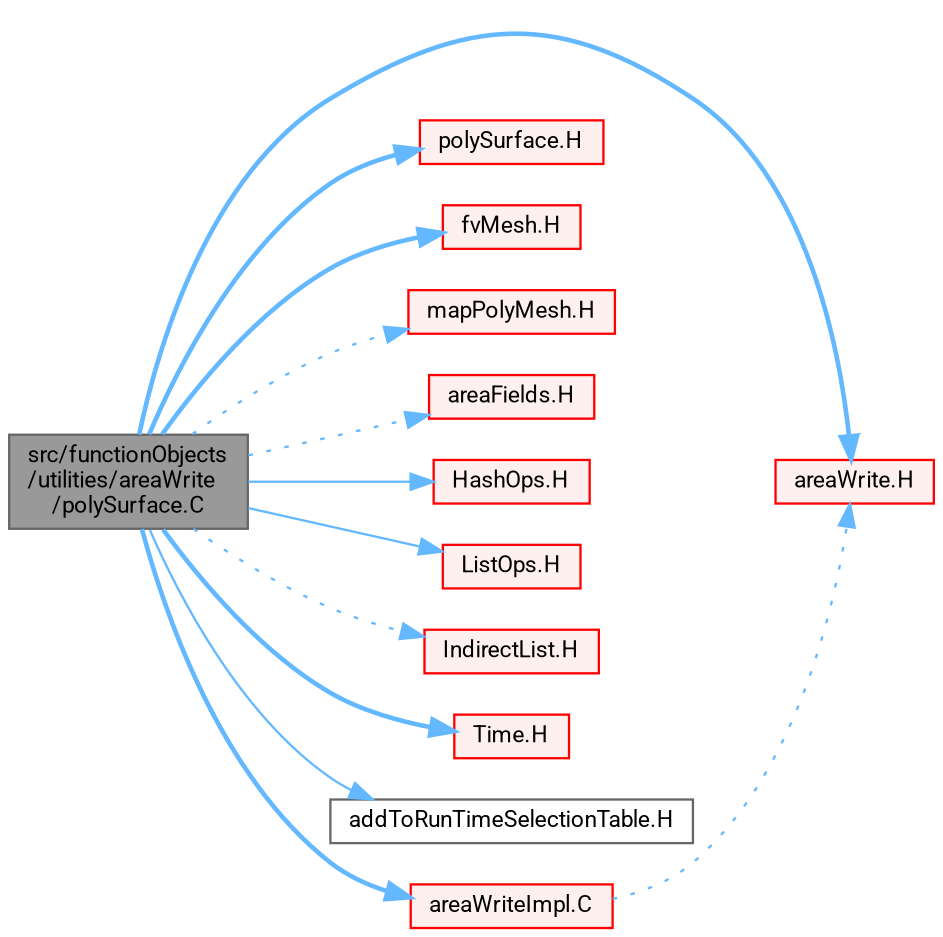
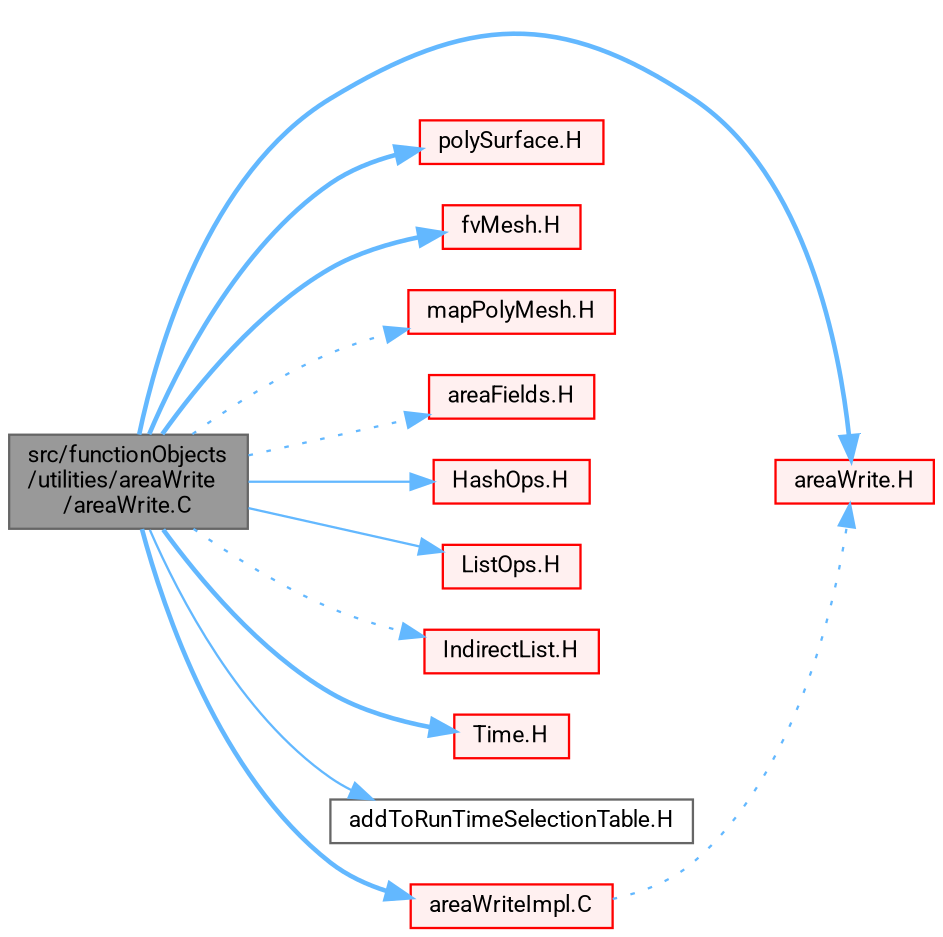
node "src/functionObjects /utilities/areaWrite /polySurface.C": label "src/functionObjects /utilities/areaWrite /polySurface.C" -> "src/functionObjects /utilities/areaWrite /areaWrite.C"
